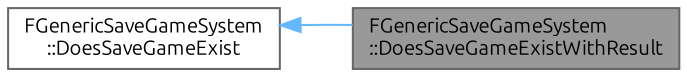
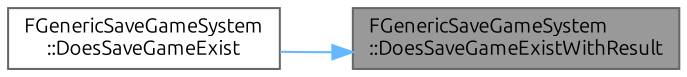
edge "FGenericSaveGameSystem ::DoesSaveGameExistWithResult" -> "FGenericSaveGameSystem ::DoesSaveGameExist": reversed
